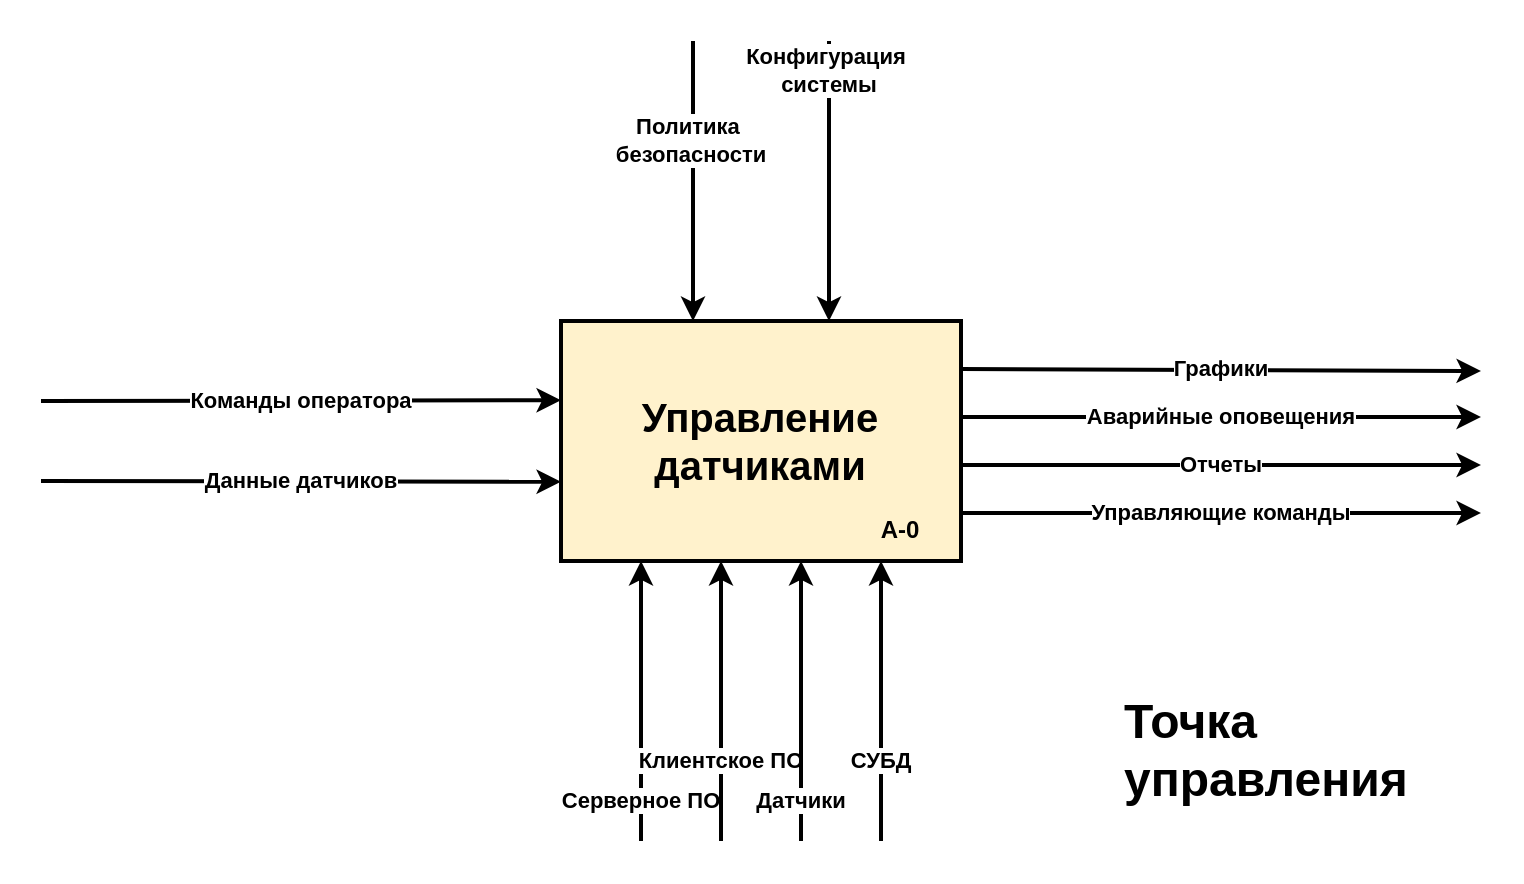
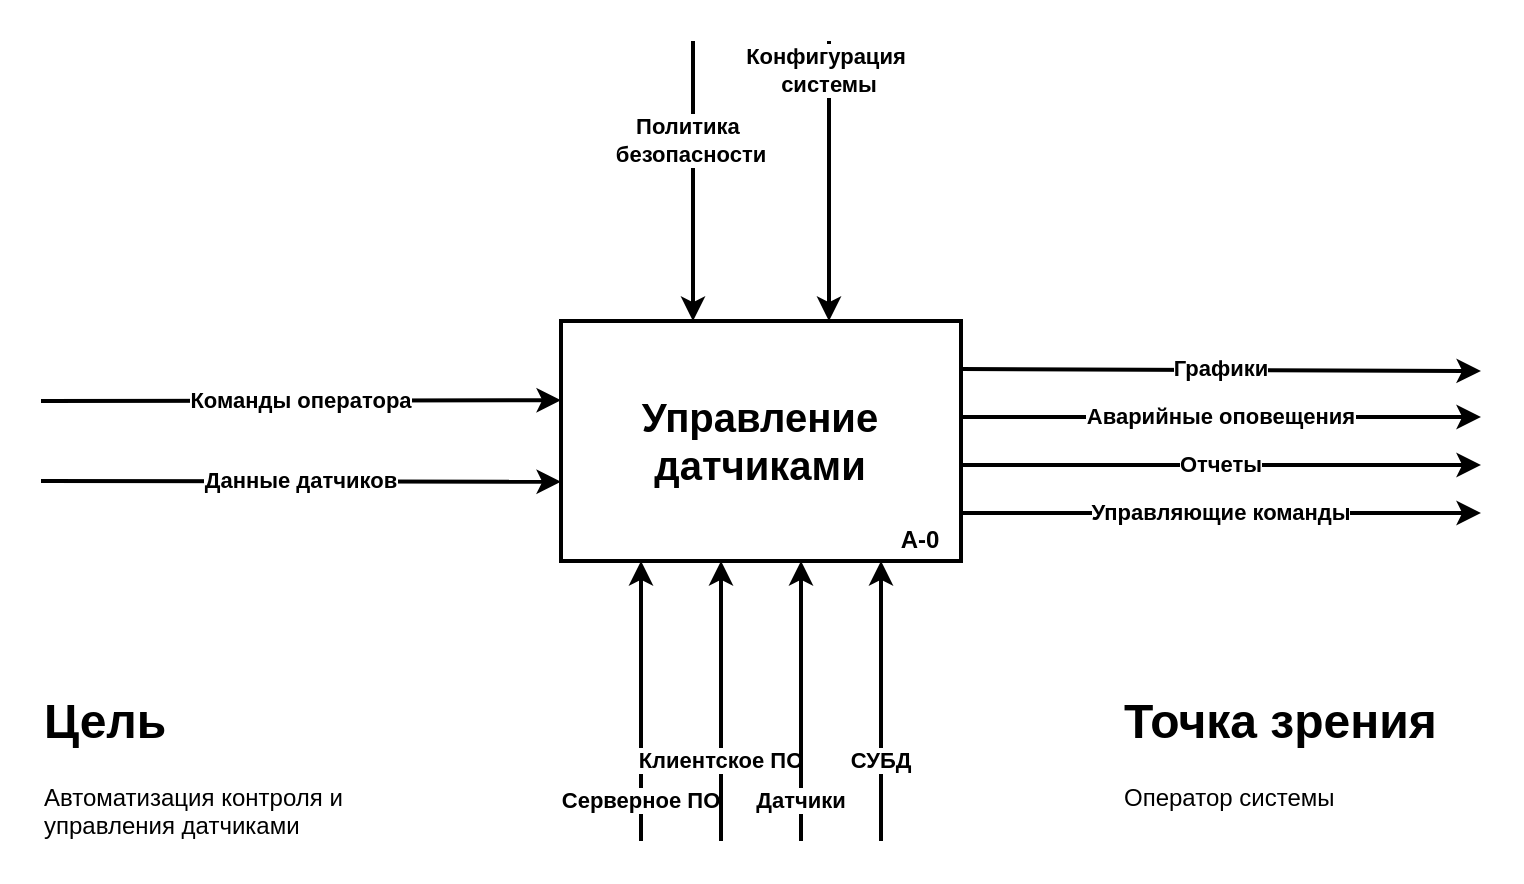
node "Управление датчиками": fillcolor #fff2cc -> #ffffff
node "A-0": moved (901, 531) -> (921, 541)
node "Точка управленияОператор системы": label "Точка управленияОператор системы" -> "Точка зренияОператор системы"
node "ЦельАвтоматизация контроля и управления датчиками": added
